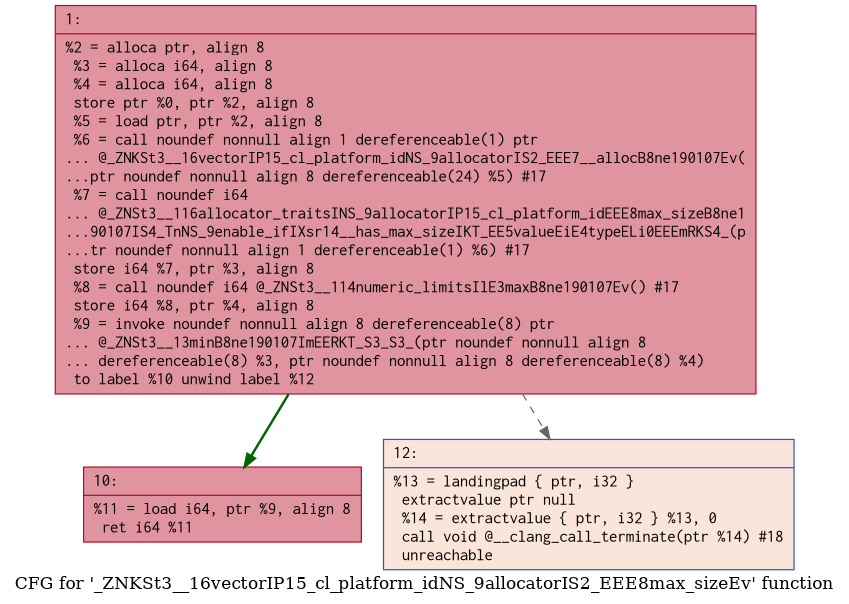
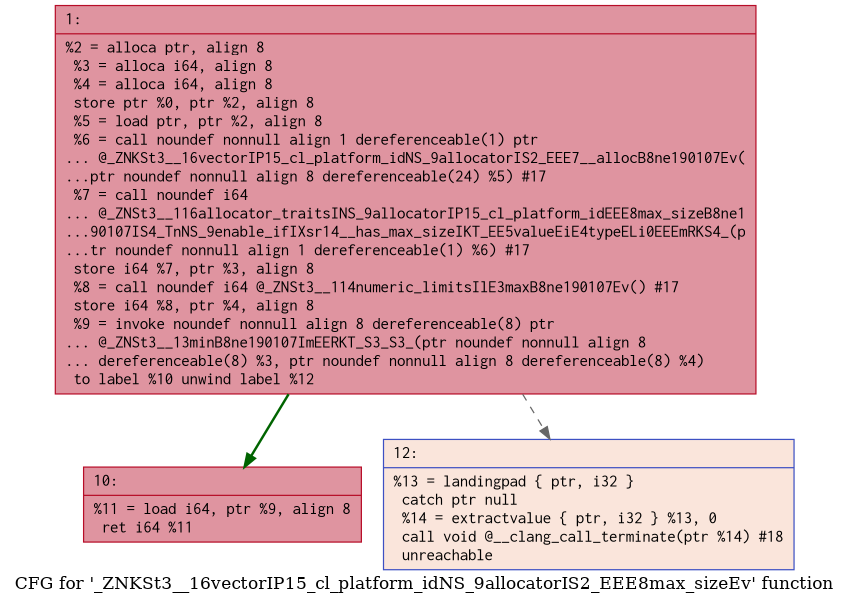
node "12:": text "extractvalue ptr null" -> "catch ptr null"
